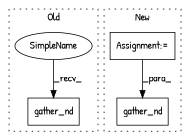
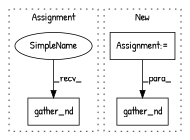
cluster "Old": label "Old" -> "Assignment"
